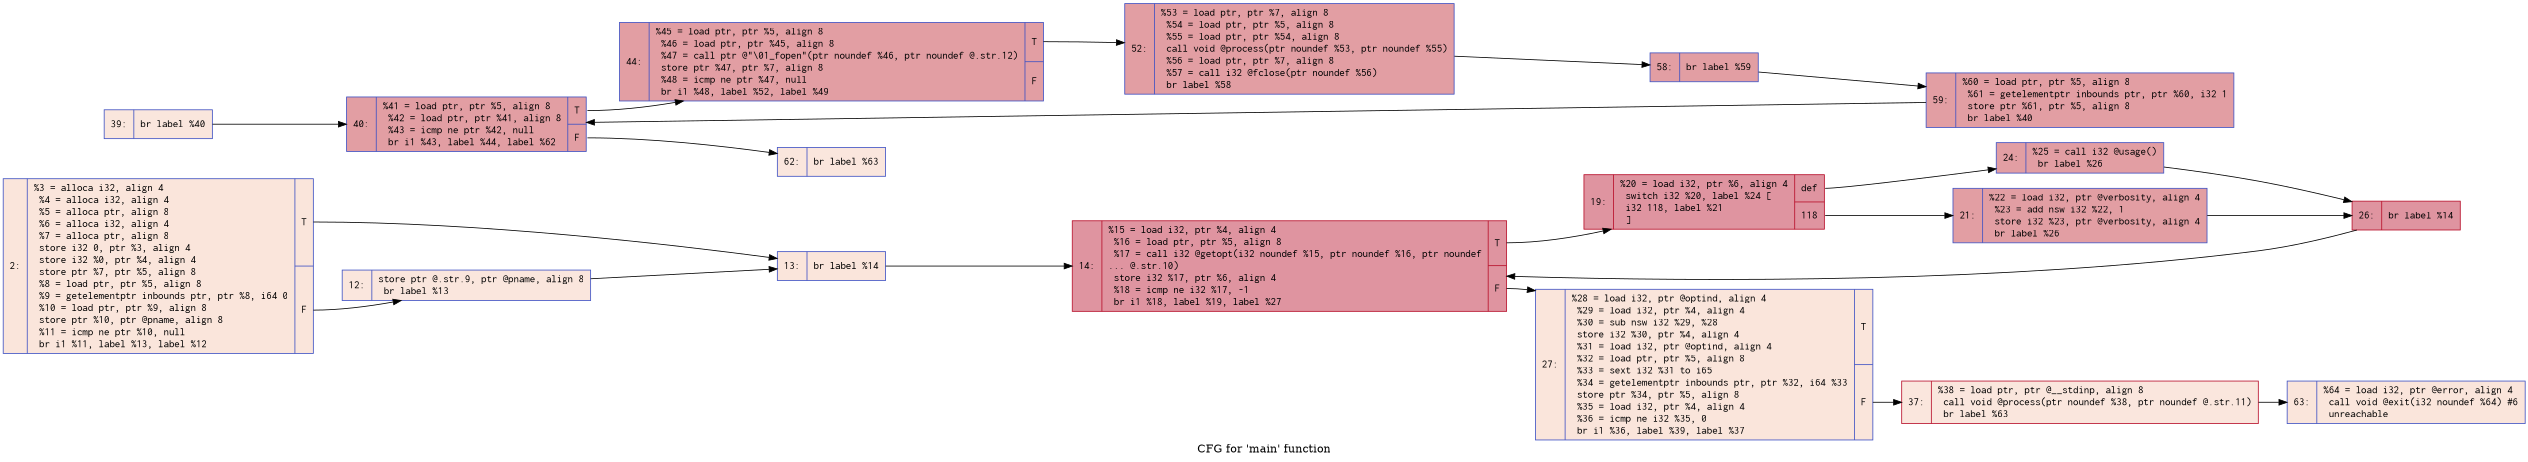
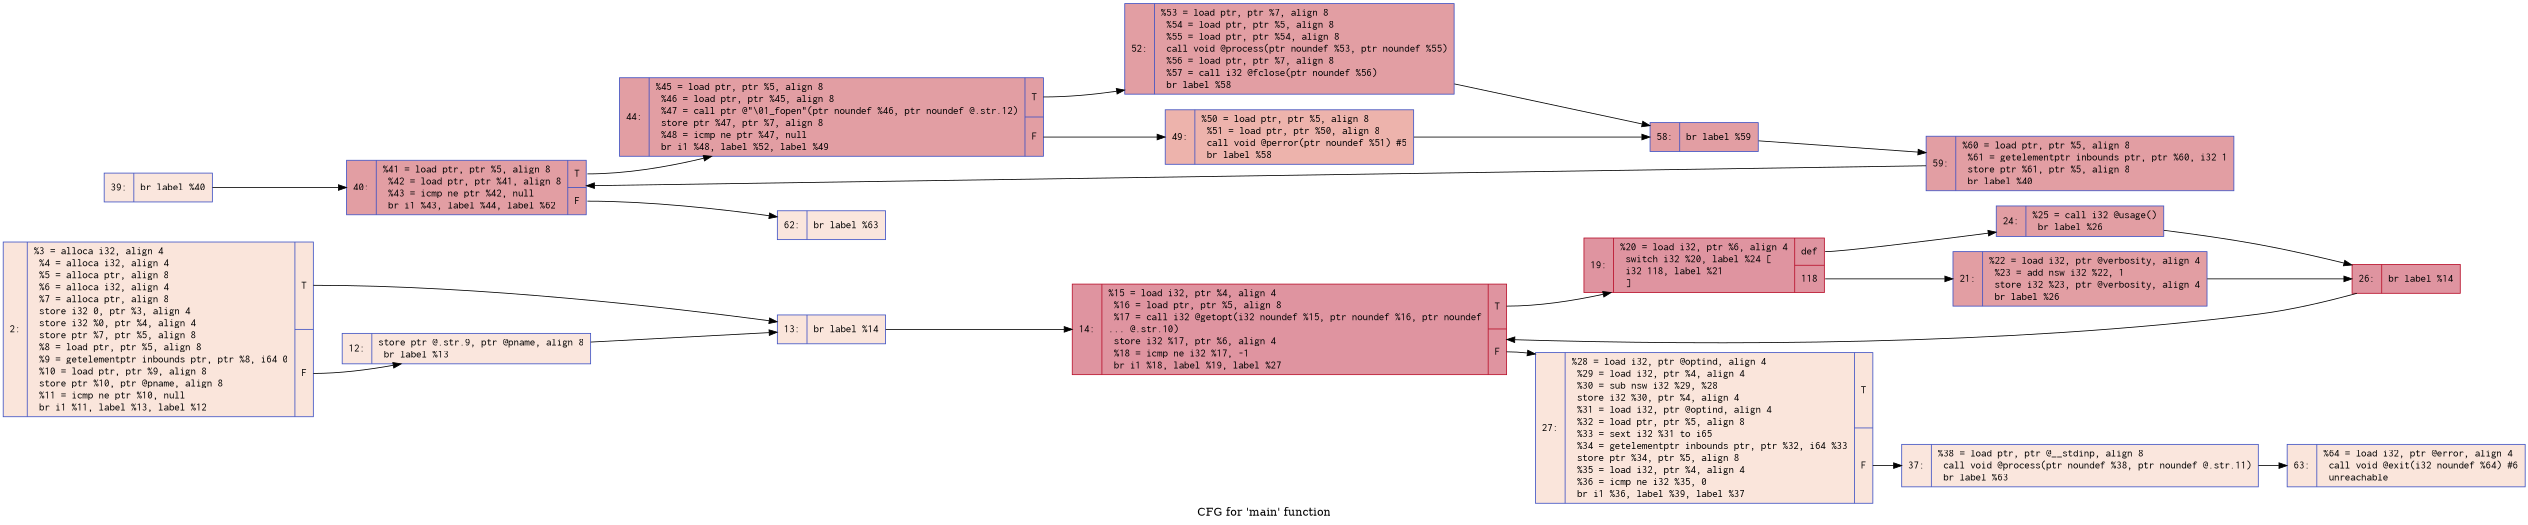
node "49:": added
node "37:": color #b70d28ff -> #3d50c3ff
